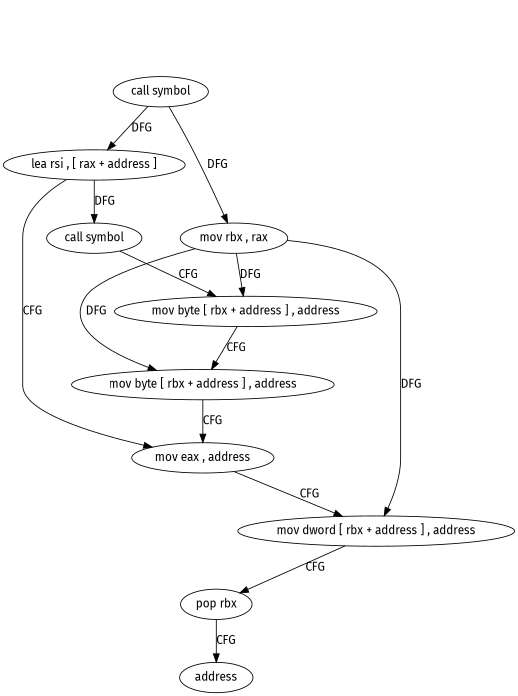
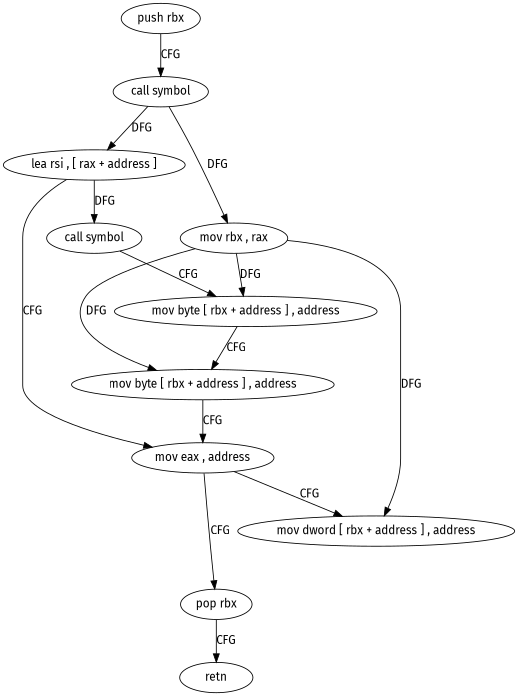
node "push rbx": added
edge "mov dword [ rbx + address ] , address" -> "pop rbx": now "mov eax , address" -> "pop rbx"
node "address": label "address" -> "retn"
